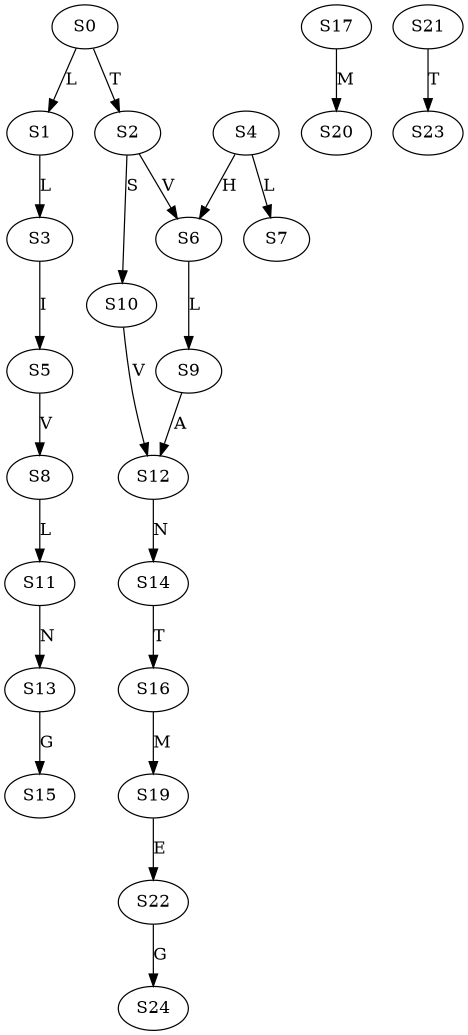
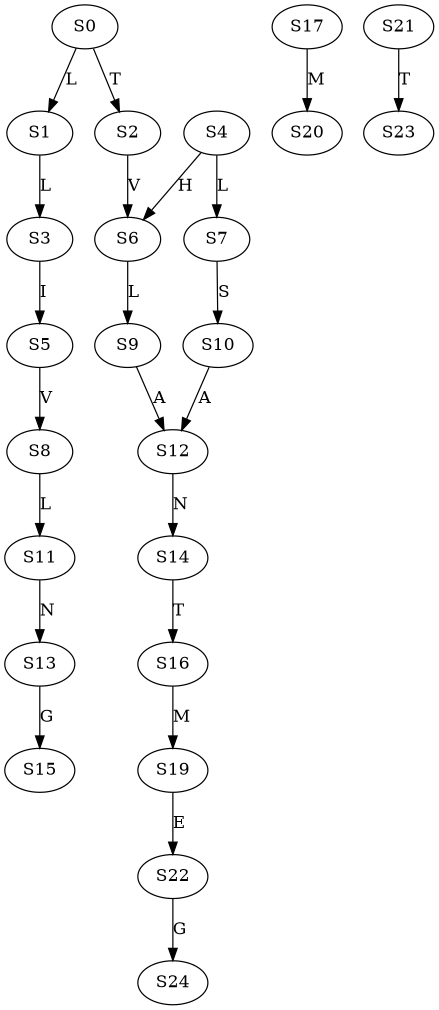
edge "S2" -> "S10": now "S7" -> "S10"
edge "S10" -> "S12": label "V" -> "A"
